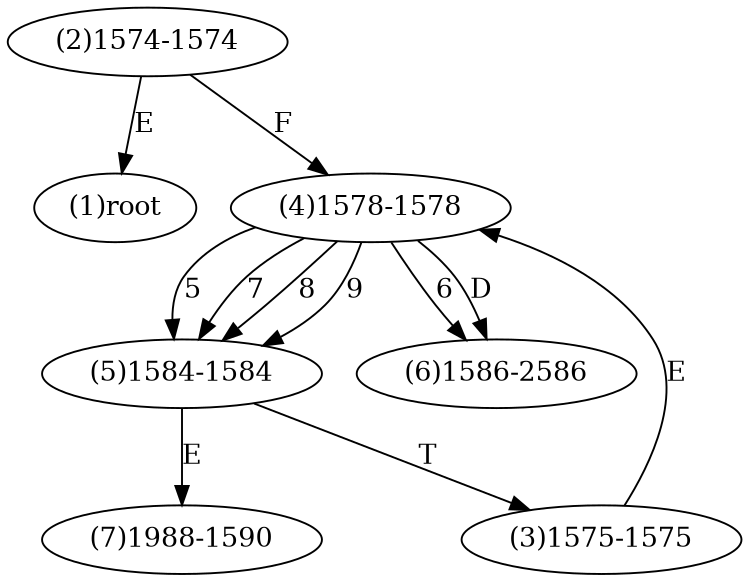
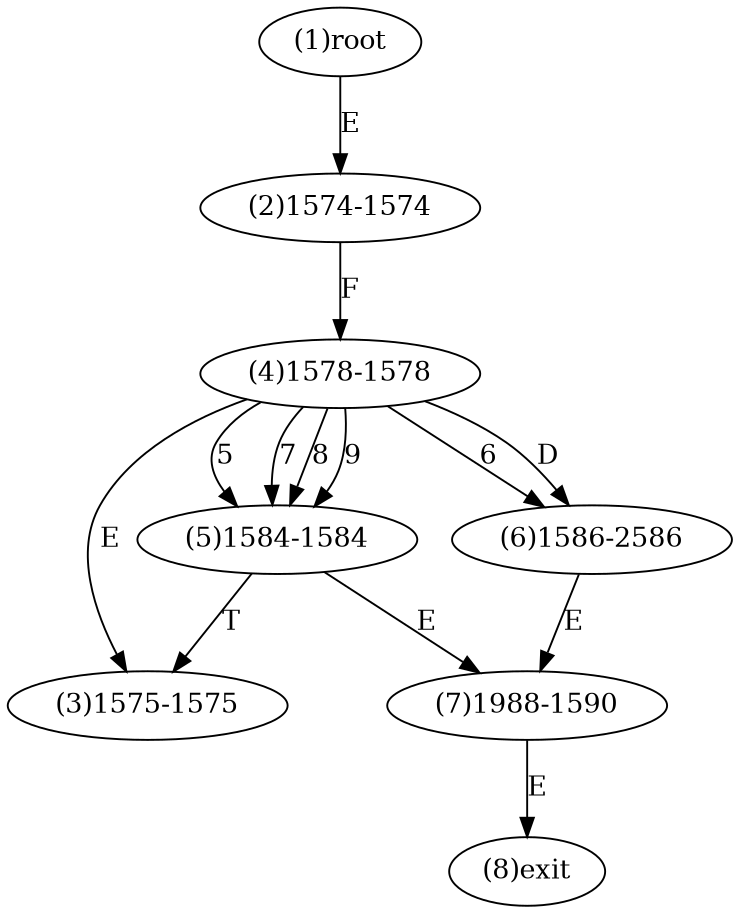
edge "(2)1574-1574" -> "(1)root": reversed
edge "(3)1575-1575" -> "(4)1578-1578": reversed
edge "(6)1586-2586" -> "(7)1988-1590": added, label "E"
node "(8)exit": added
